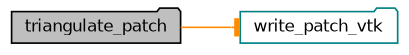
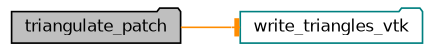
node "write_patch_vtk": label "write_patch_vtk" -> "write_triangles_vtk"
